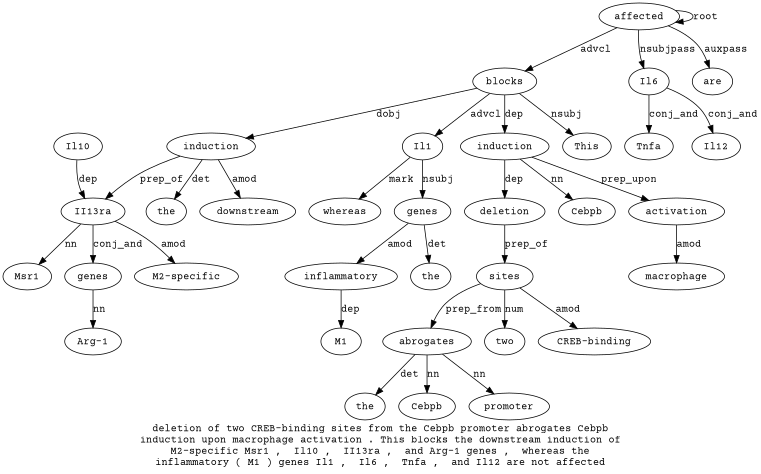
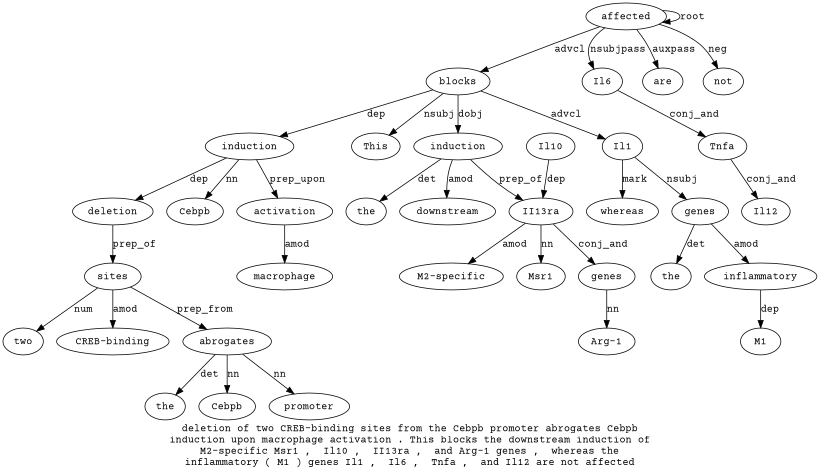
node "not": added
edge "Il6" -> "Il12": now "Tnfa" -> "Il12"
